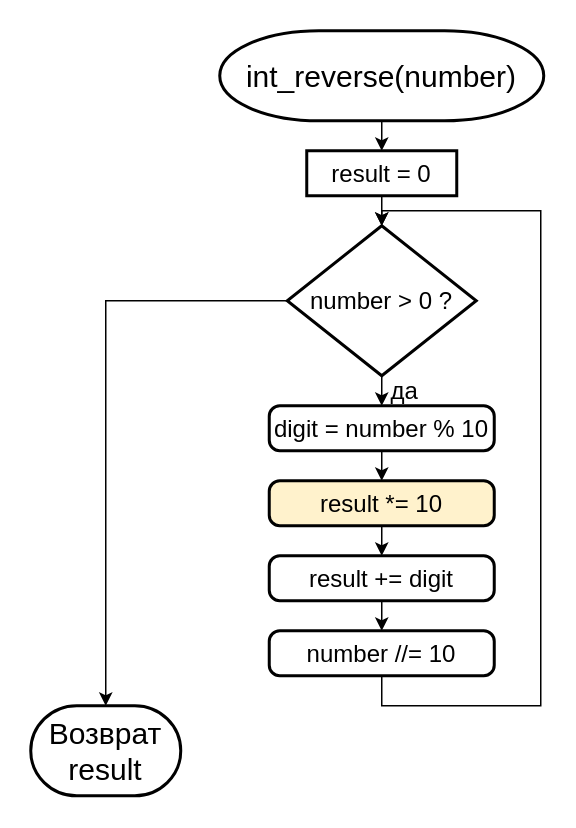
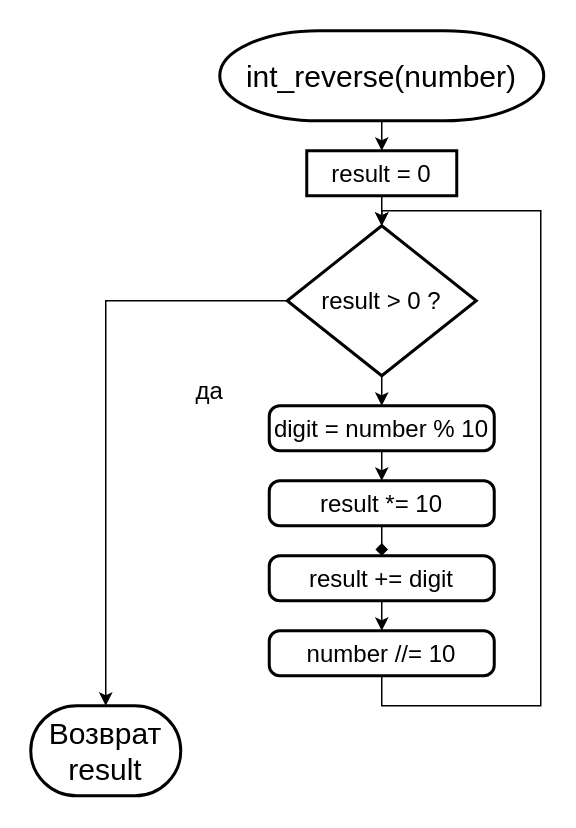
node "number > 0 ?": label "number > 0 ?" -> "result > 0 ?"
node "да": moved (404, 391) -> (209, 391)
node "result *= 10": fillcolor #fff2cc -> #ffffff
edge "result *= 10" -> "result += digit": arrowhead classic -> diamond
